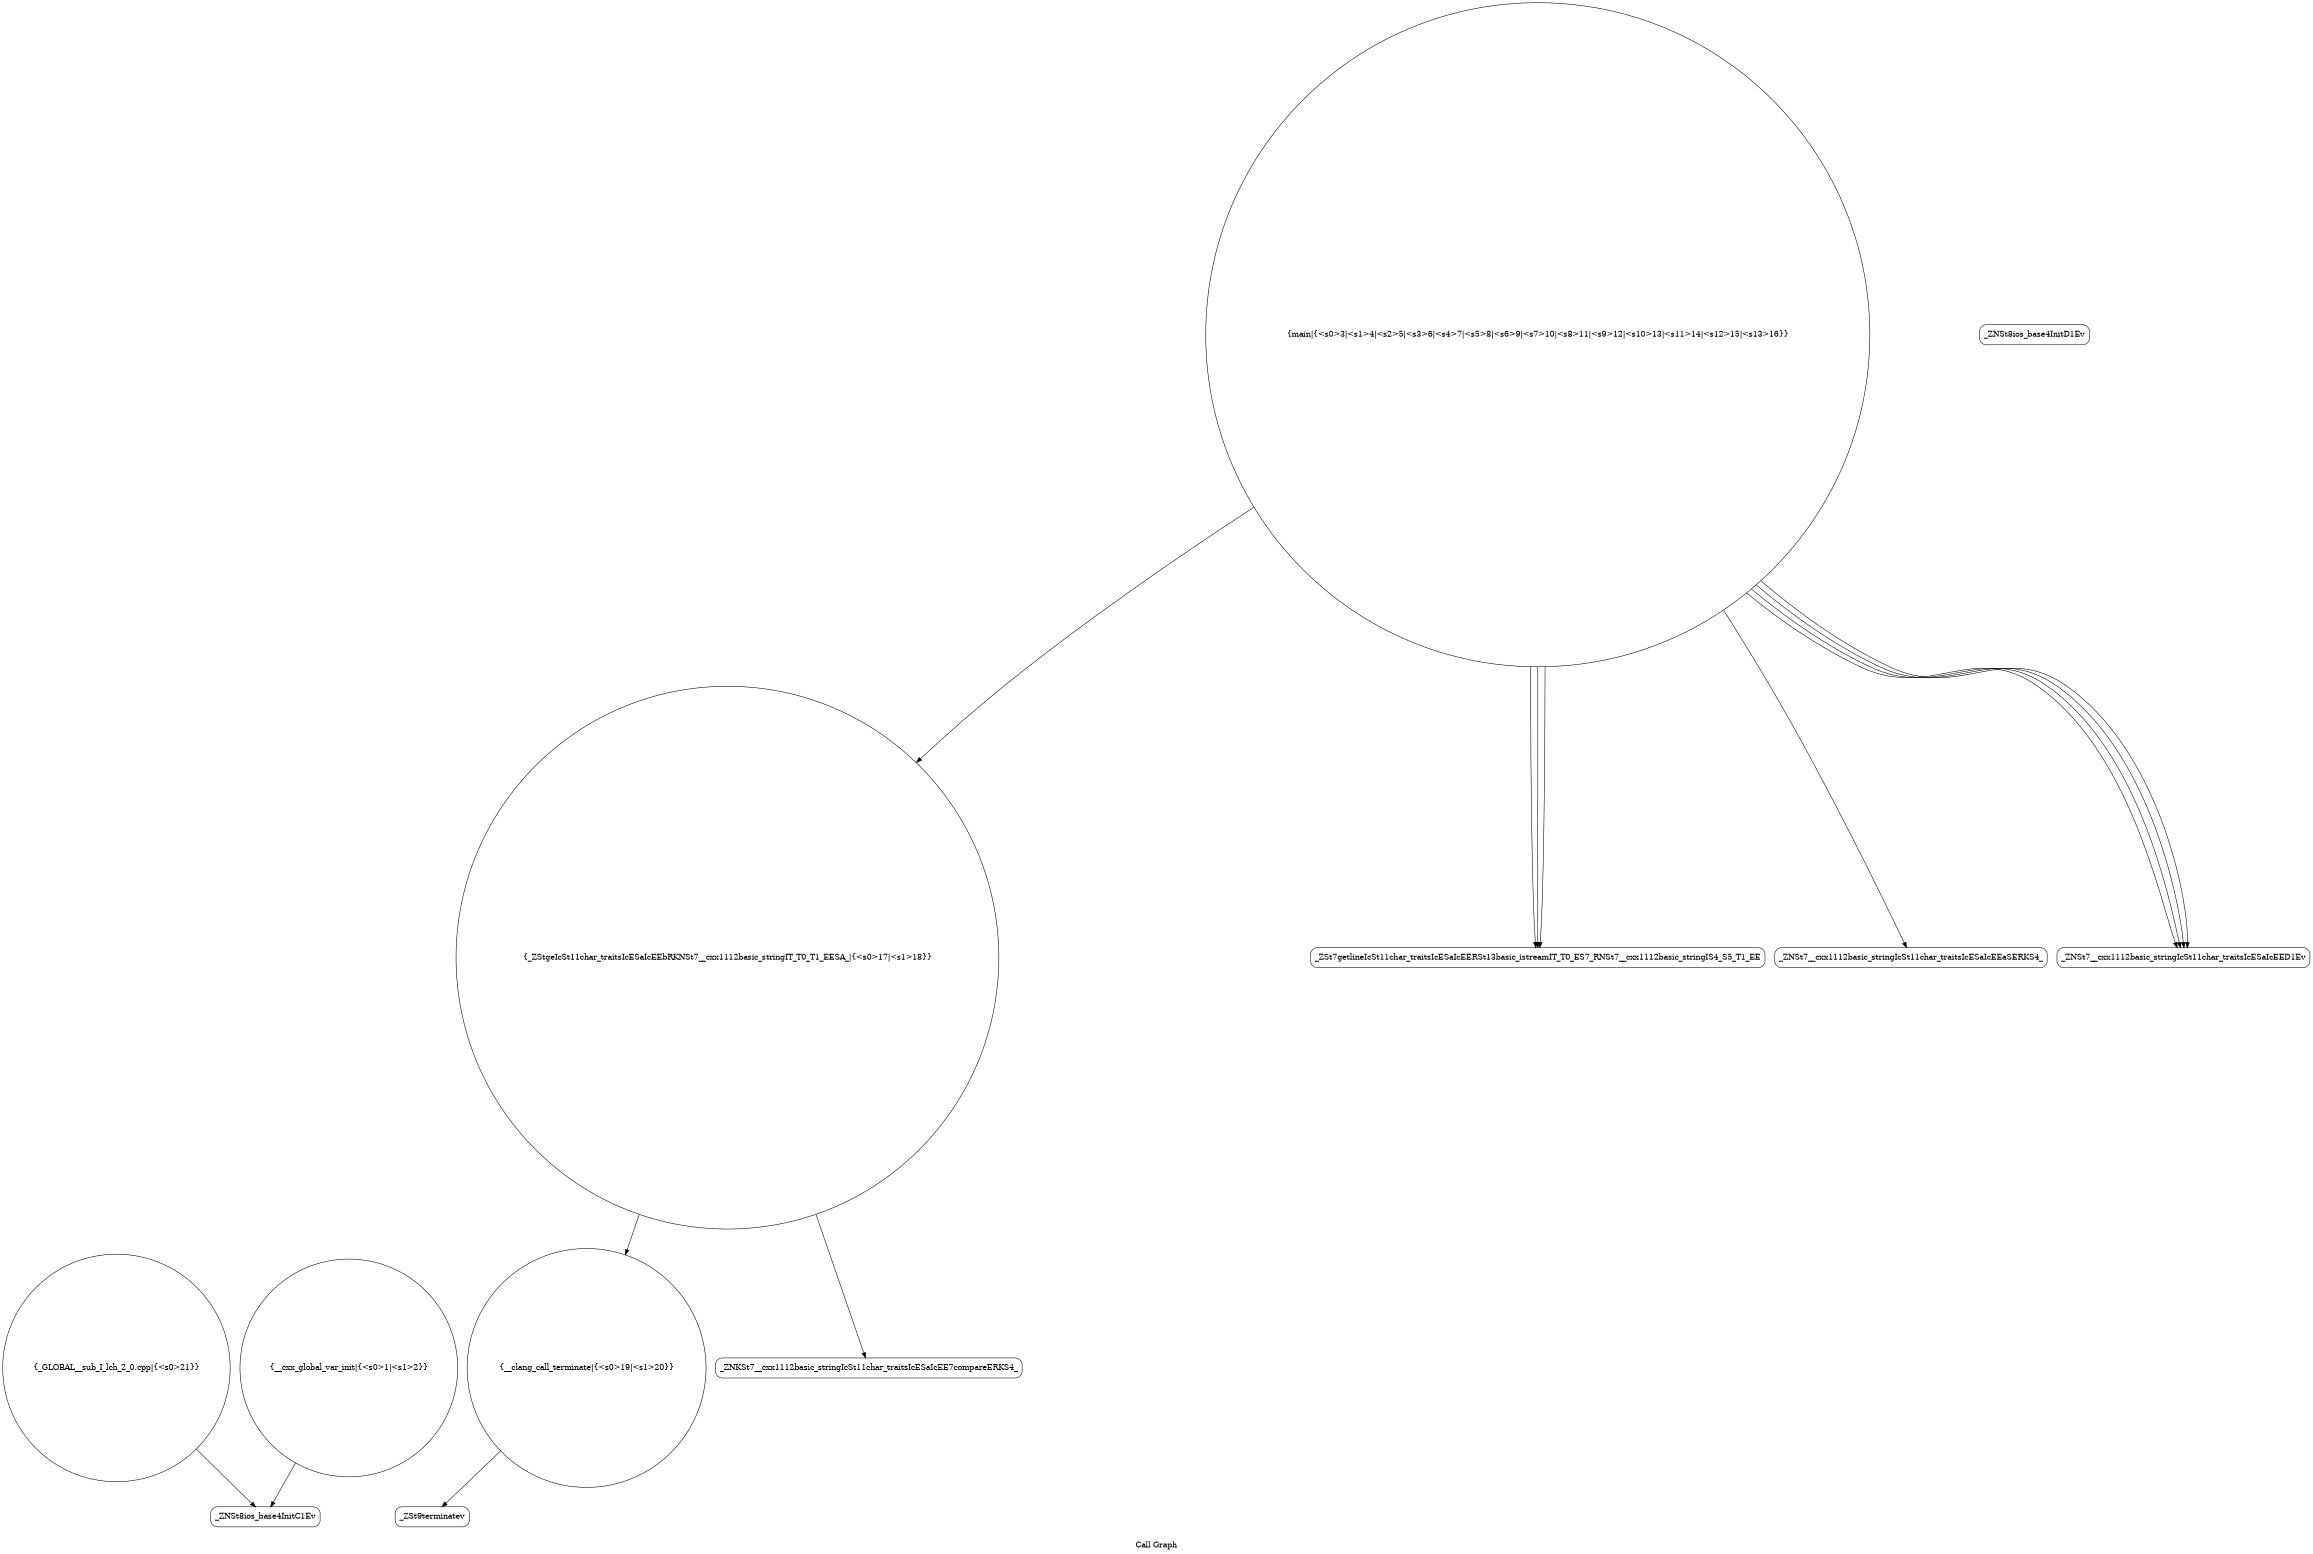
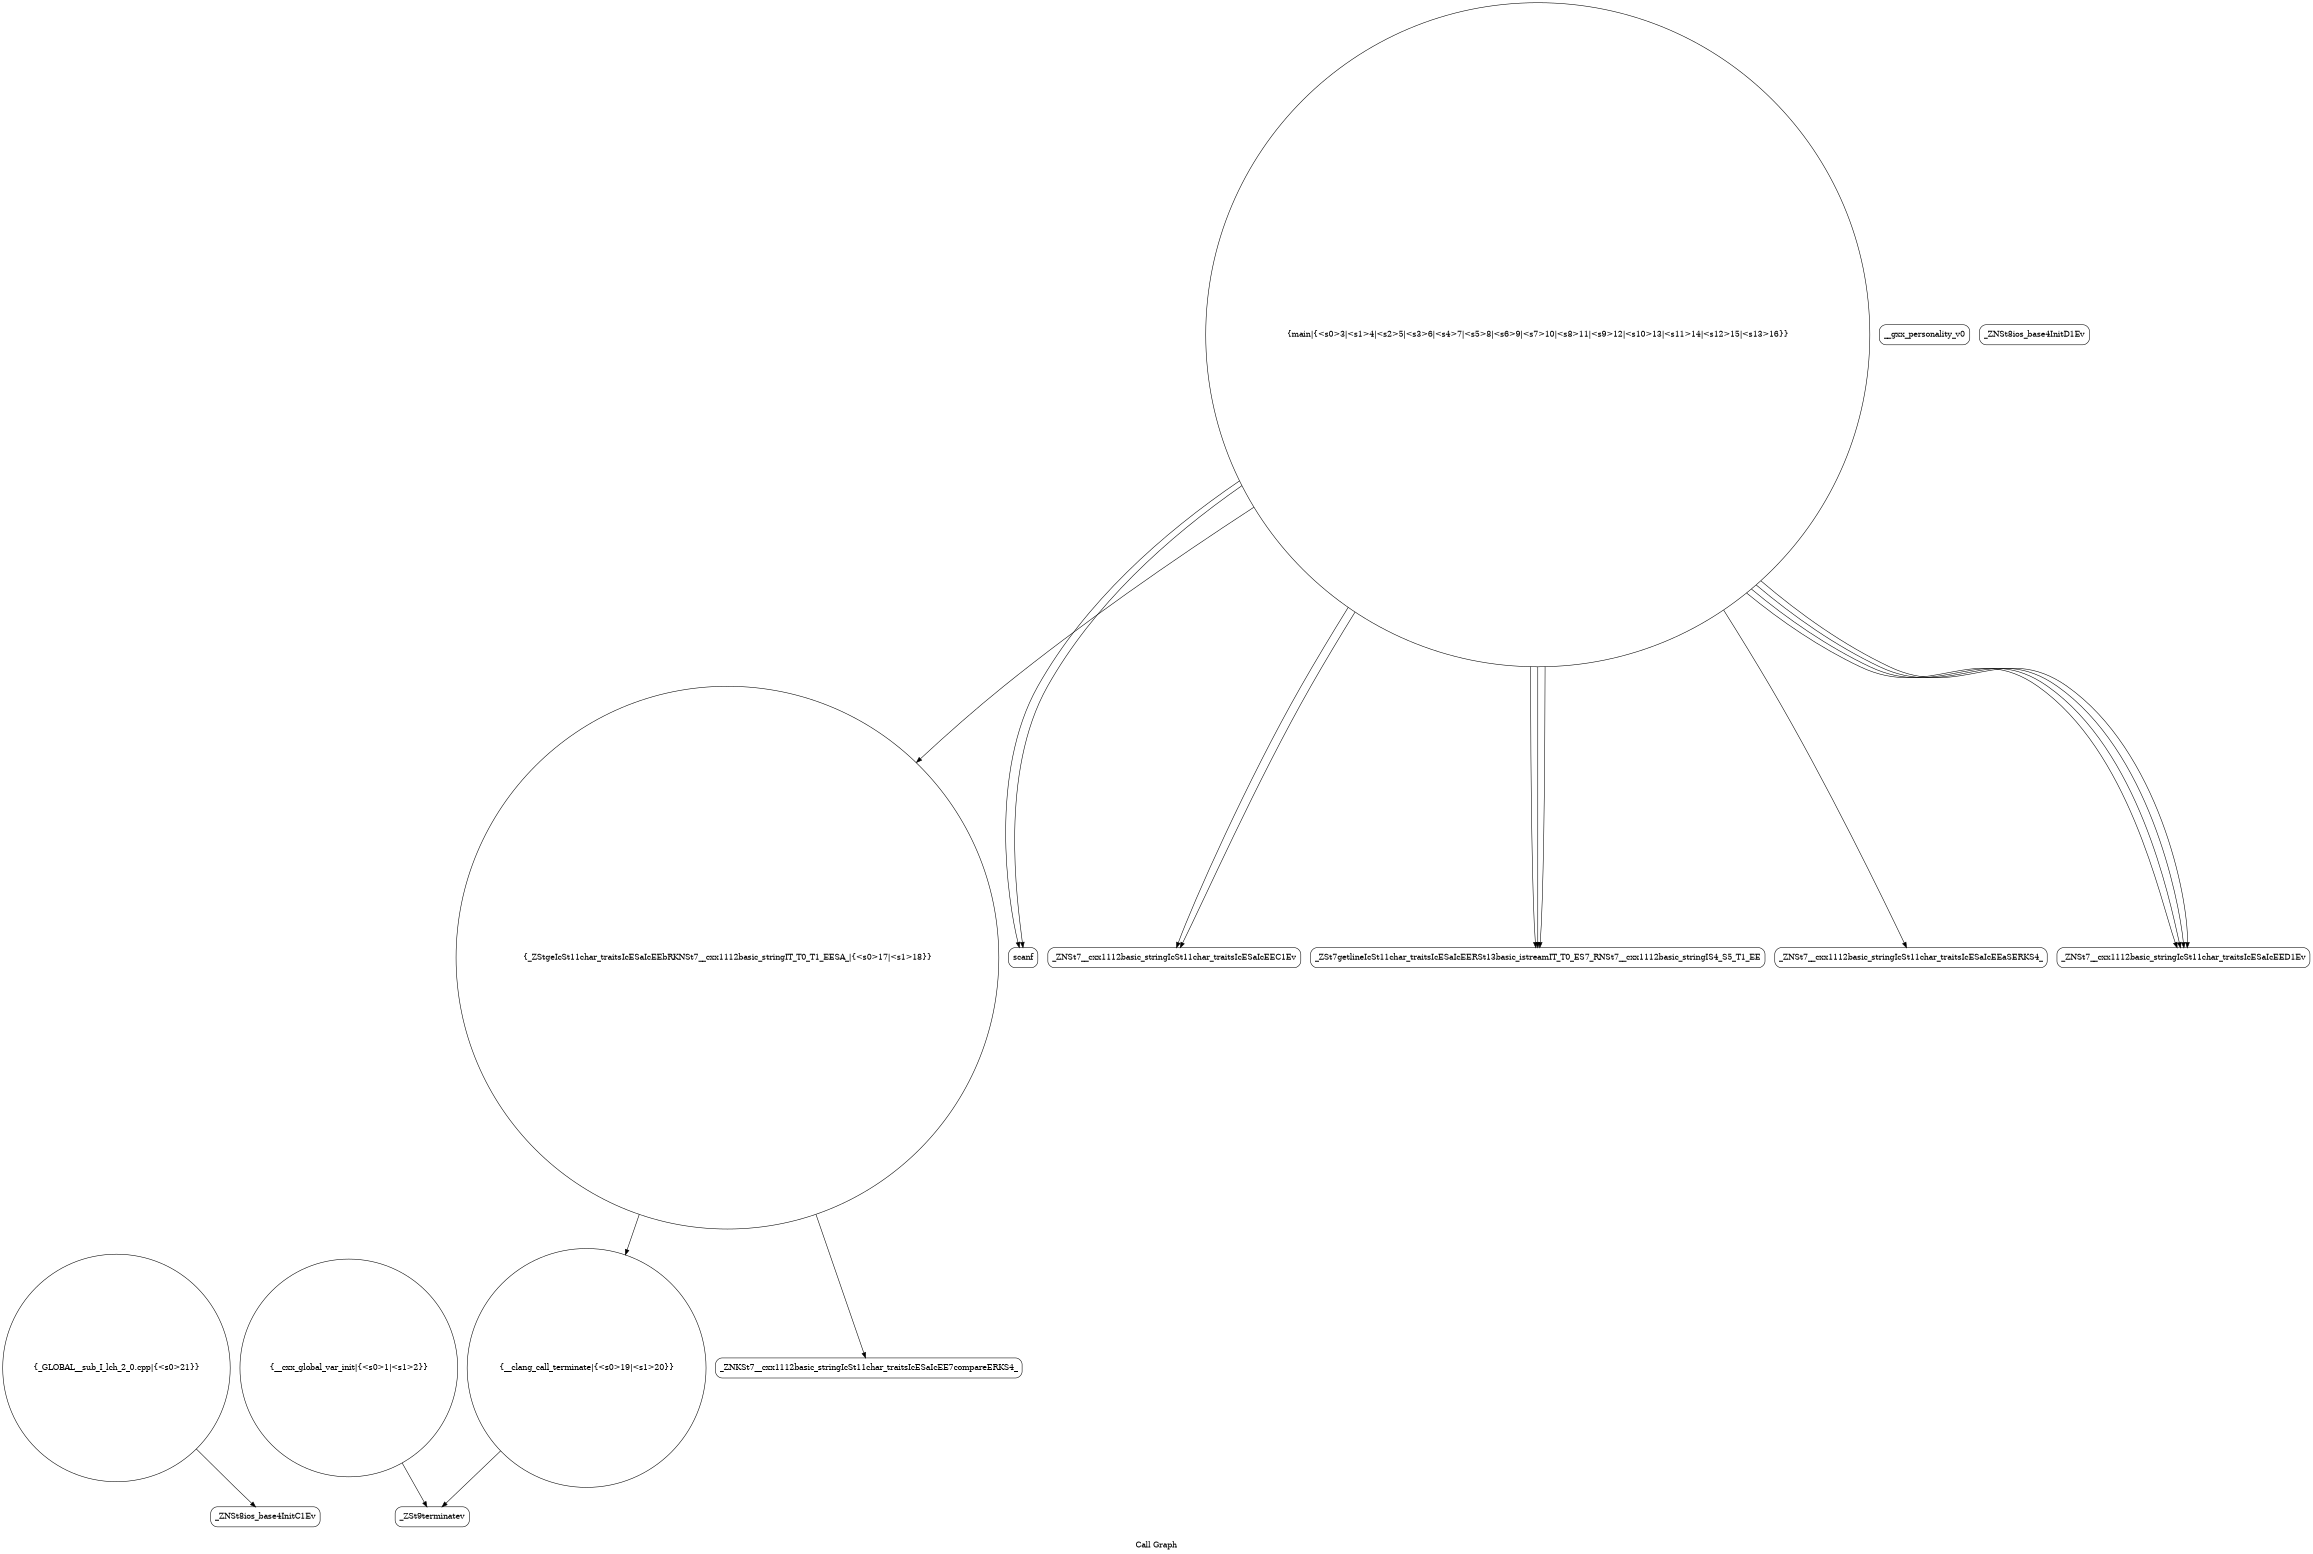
node "__gxx_personality_v0": added
node "scanf": added
node "_ZNSt7__cxx1112basic_stringIcSt11char_traitsIcESaIcEEC1Ev": added
edge "{__cxx_global_var_init|{<s0>1|<s1>2}}" -> "_ZNSt8ios_base4InitC1Ev": now "{__cxx_global_var_init|{<s0>1|<s1>2}}" -> "_ZSt9terminatev"
